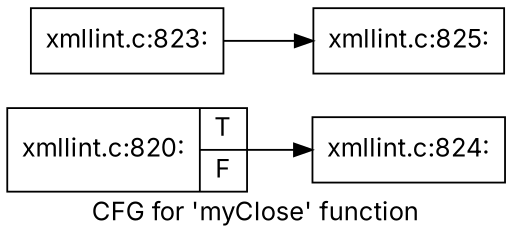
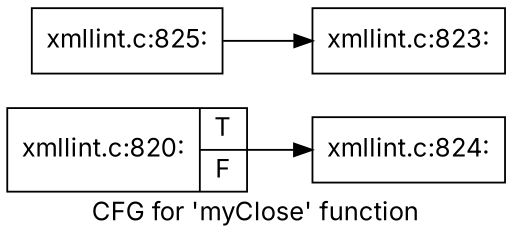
edge "xmllint.c:823:" -> "xmllint.c:825:": reversed
